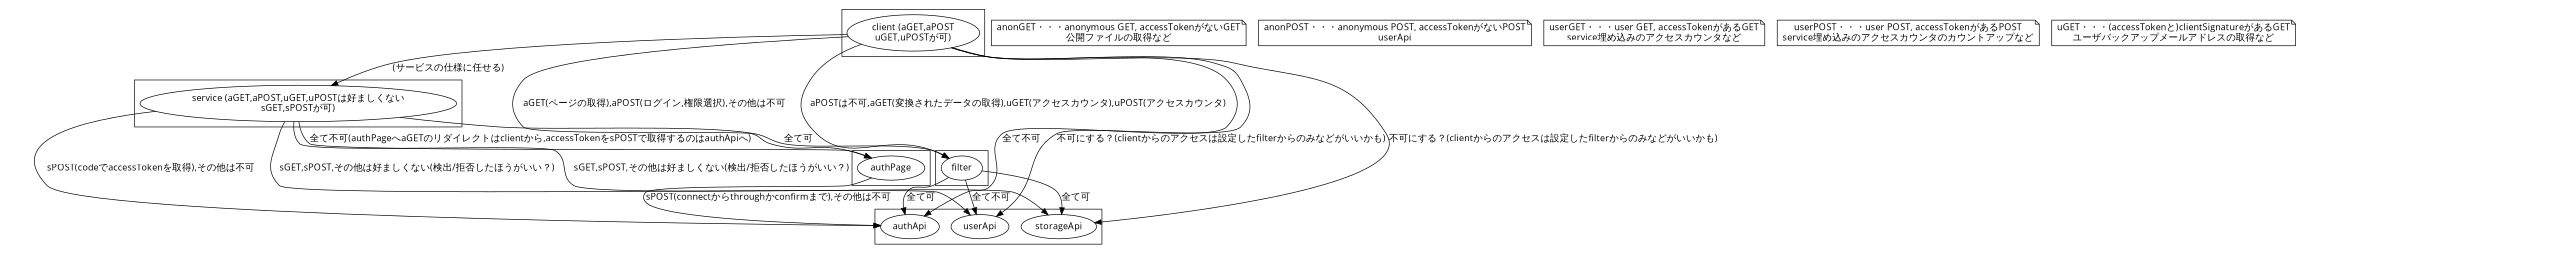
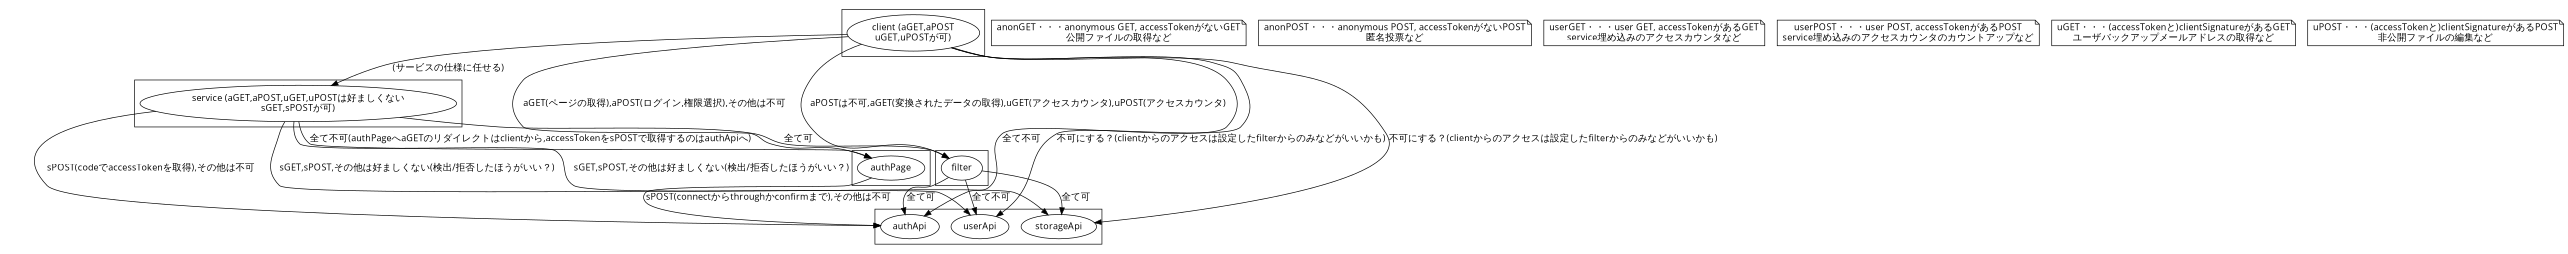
node "anonPOST・・・anonymous POST, accessTokenがないPOST userApi": label "anonPOST・・・anonymous POST, accessTokenがないPOST userApi" -> "anonPOST・・・anonymous POST, accessTokenがないPOST 匿名投票など"
node "uPOST・・・(accessTokenと)clientSignatureがあるPOST 非公開ファイルの編集など": added
